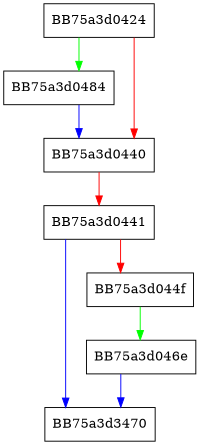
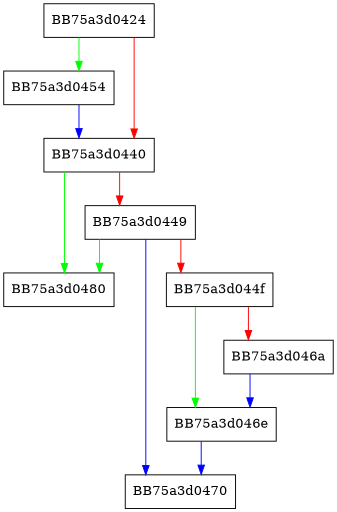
node "BB75a3d0484": label "BB75a3d0484" -> "BB75a3d0454"
node "BB75a3d0441": label "BB75a3d0441" -> "BB75a3d0449"
node "BB75a3d0480": added
node "BB75a3d046a": added
node "BB75a3d3470": label "BB75a3d3470" -> "BB75a3d0470"
